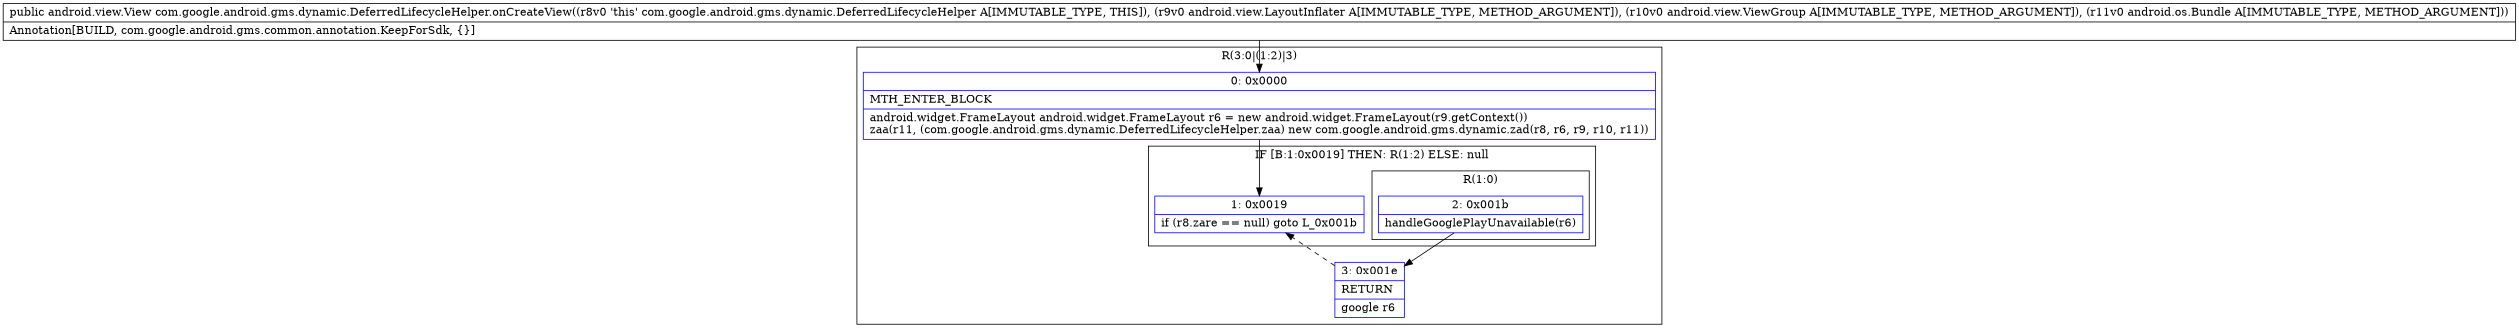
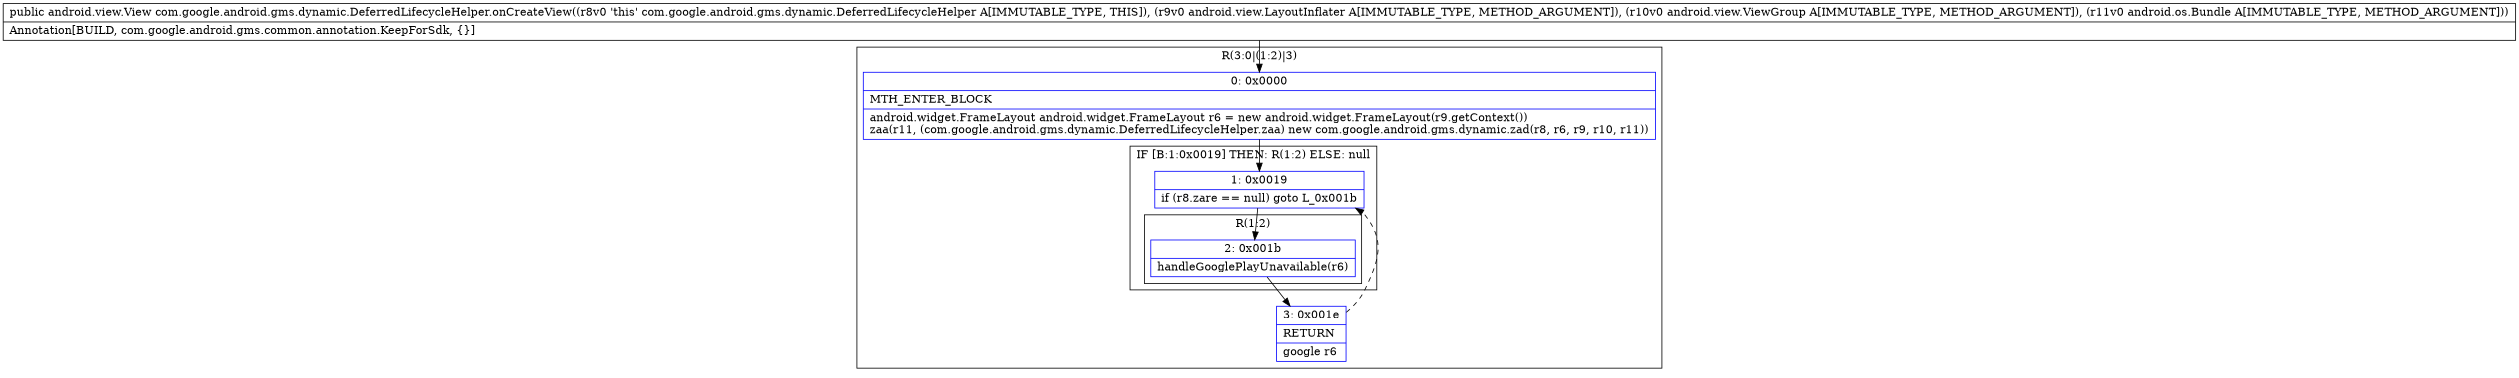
cluster "R(1:0)": label "R(1:0)" -> "R(1:2)"
edge "1: 0x0019" -> "2: 0x001b": added
